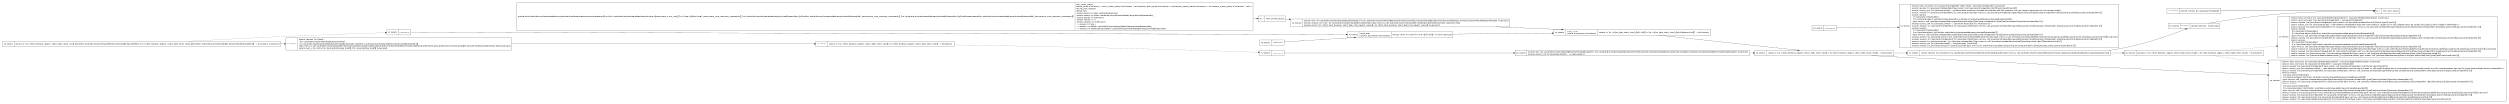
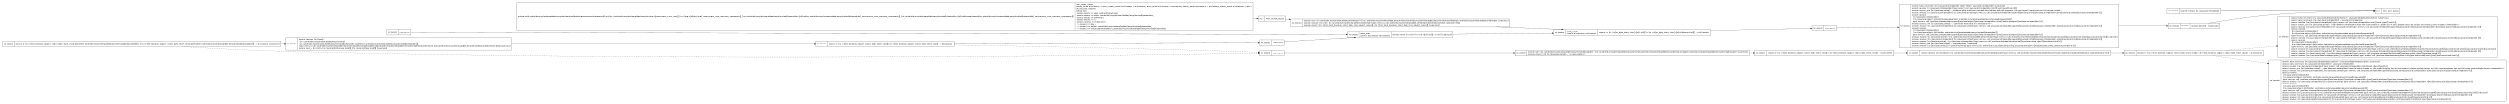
edge "29: 0x0013" -> "47: 0x0072": now "29: 0x0013" -> "45: 0x001e"
edge "35: 0x0024" -> "43: 0x009a": now "42: 0x0075" -> "43: 0x009a"
edge "32: 0x001c" -> "46: 0x0072": added
edge "27: 0x0007" -> "34: 0x0022": now "27: 0x0007" -> "44: 0x0075"
edge "34: 0x0022" -> "39: 0x004e": removed
